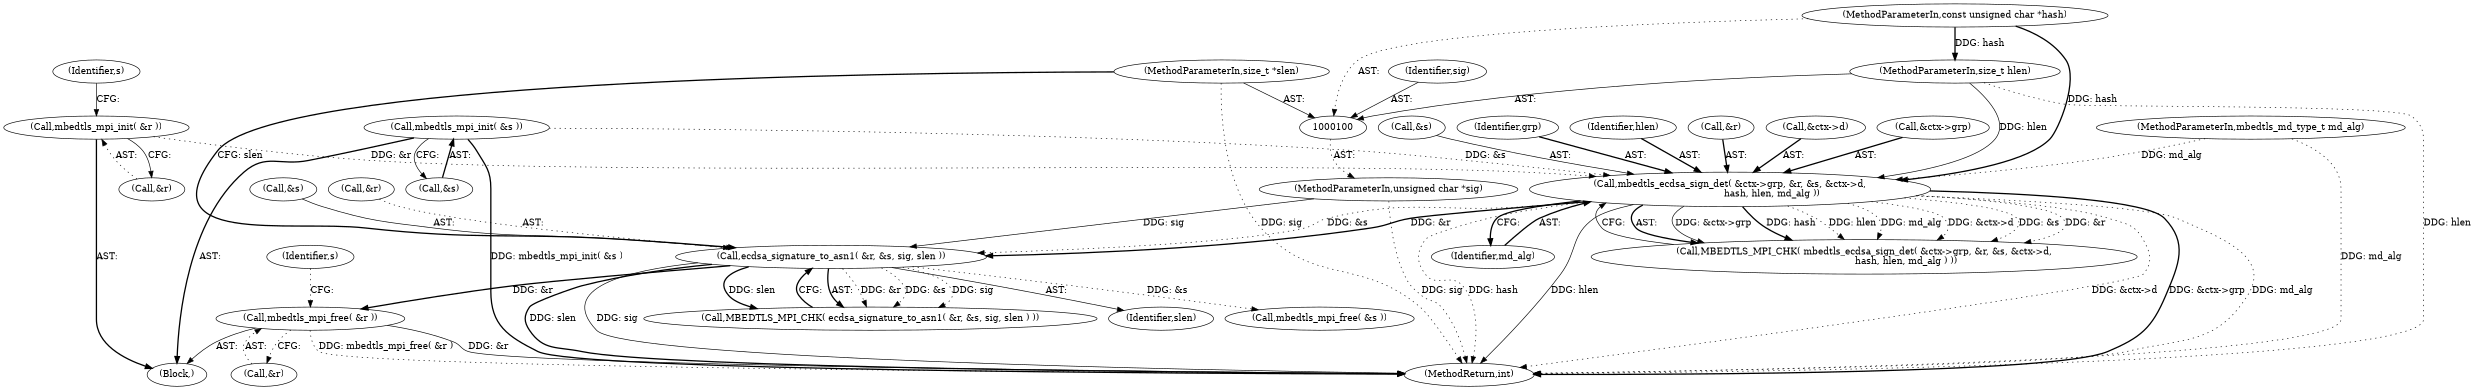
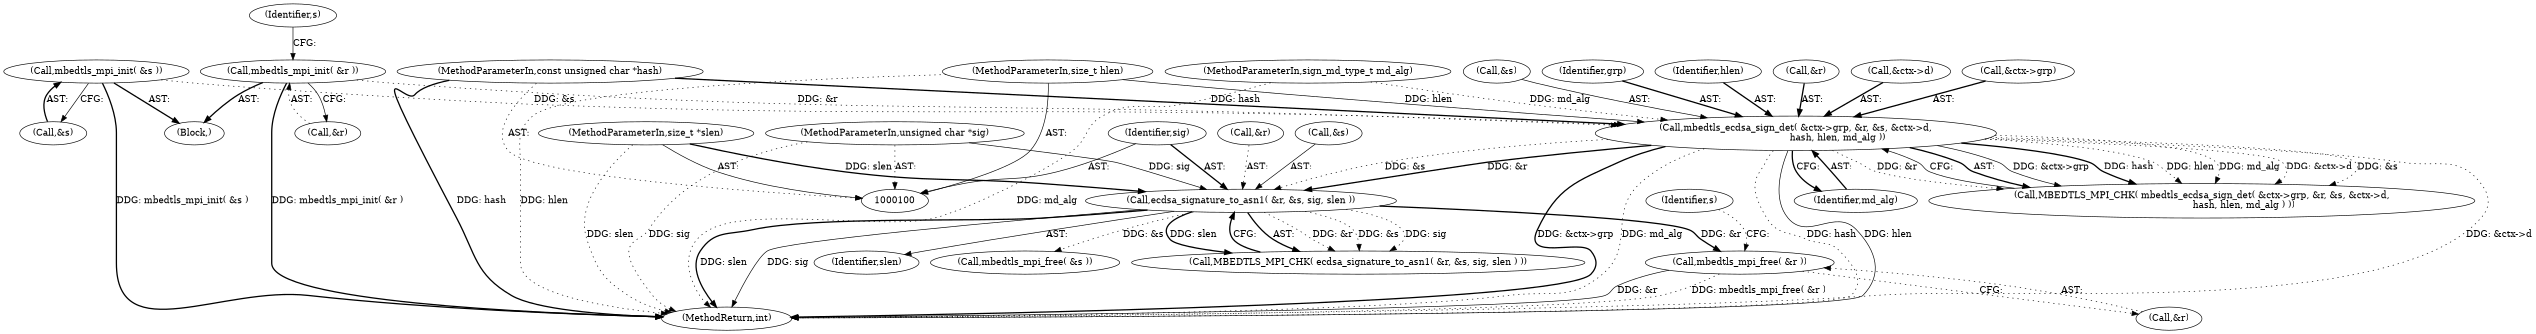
edge "(MethodParameterIn,const unsigned char *hash)" -> "(MethodParameterIn,size_t hlen)": now "(MethodParameterIn,const unsigned char *hash)" -> "(MethodReturn,int)"
node "(MethodParameterIn,mbedtls_md_type_t md_alg)": label "(MethodParameterIn,mbedtls_md_type_t md_alg)" -> "(MethodParameterIn,sign_md_type_t md_alg)"
edge "(MethodParameterIn,size_t *slen)" -> "(Call,ecdsa_signature_to_asn1( &r, &s, sig, slen ))": label "CFG: slen" -> "DDG: slen"
edge "1000100" -> "(MethodParameterIn,unsigned char *sig)": reversed
edge "(Identifier,sig)" -> "(Call,ecdsa_signature_to_asn1( &r, &s, sig, slen ))": added, label "AST:"
edge "(MethodParameterIn,size_t *slen)" -> "(MethodReturn,int)": label "DDG: sig" -> "DDG: slen"
edge "(Call,mbedtls_mpi_init( &r ))" -> "(MethodReturn,int)": added, label "DDG: mbedtls_mpi_init( &r )"
edge "(Call,mbedtls_mpi_free( &r ))" -> "(Block,)": removed, label "AST:"
